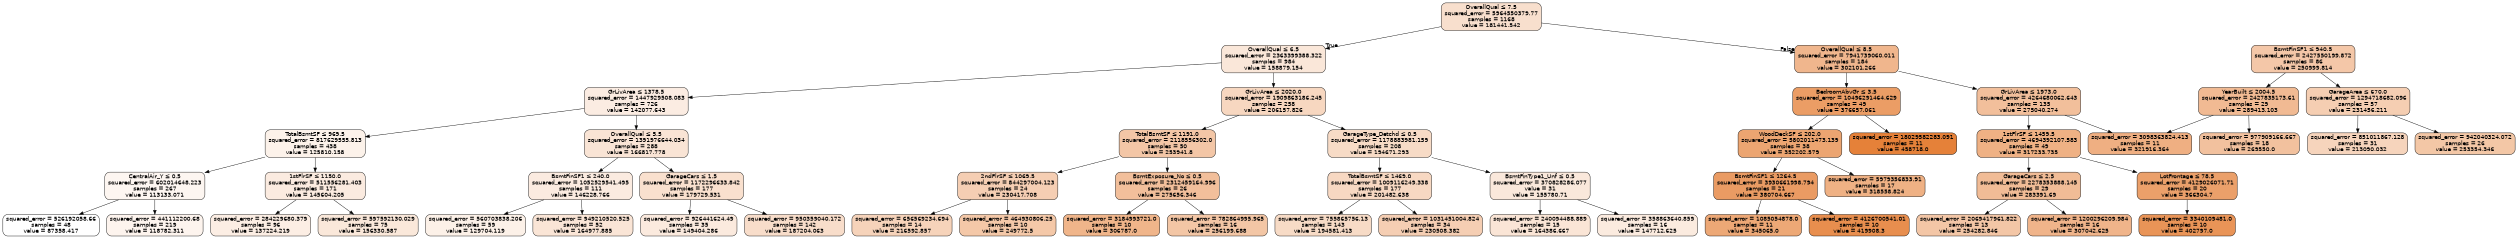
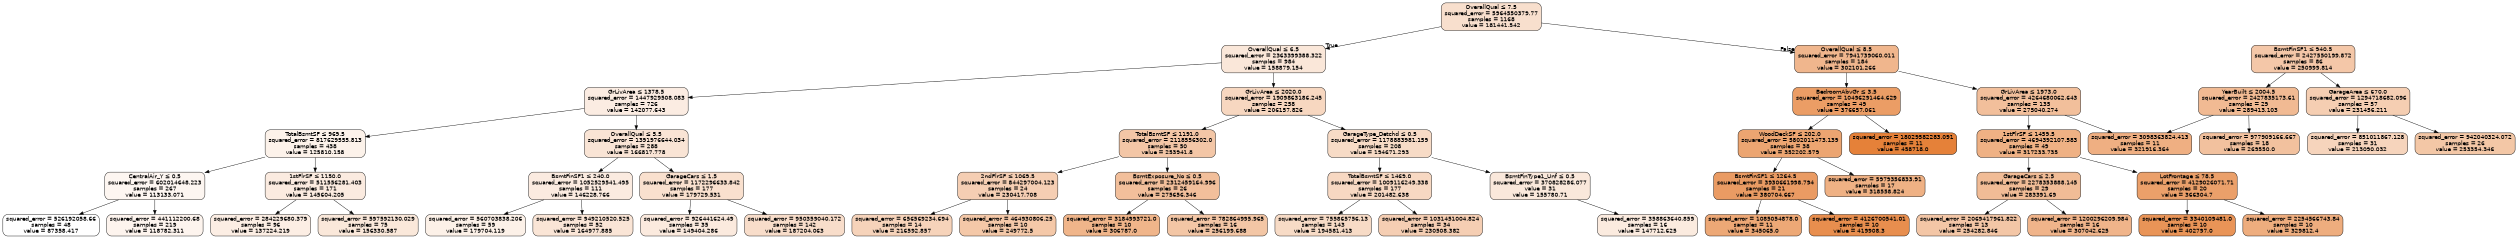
node "squared_error = 240094488.889": removed
node "squared_error = 2254566743.84": added
node "squared_error = 560703838.206": text "value = 129704.119" -> "value = 179704.119"
